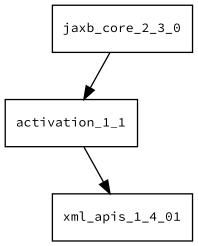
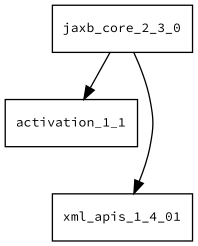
edge "activation_1_1" -> "xml_apis_1_4_01": now "jaxb_core_2_3_0" -> "xml_apis_1_4_01"
